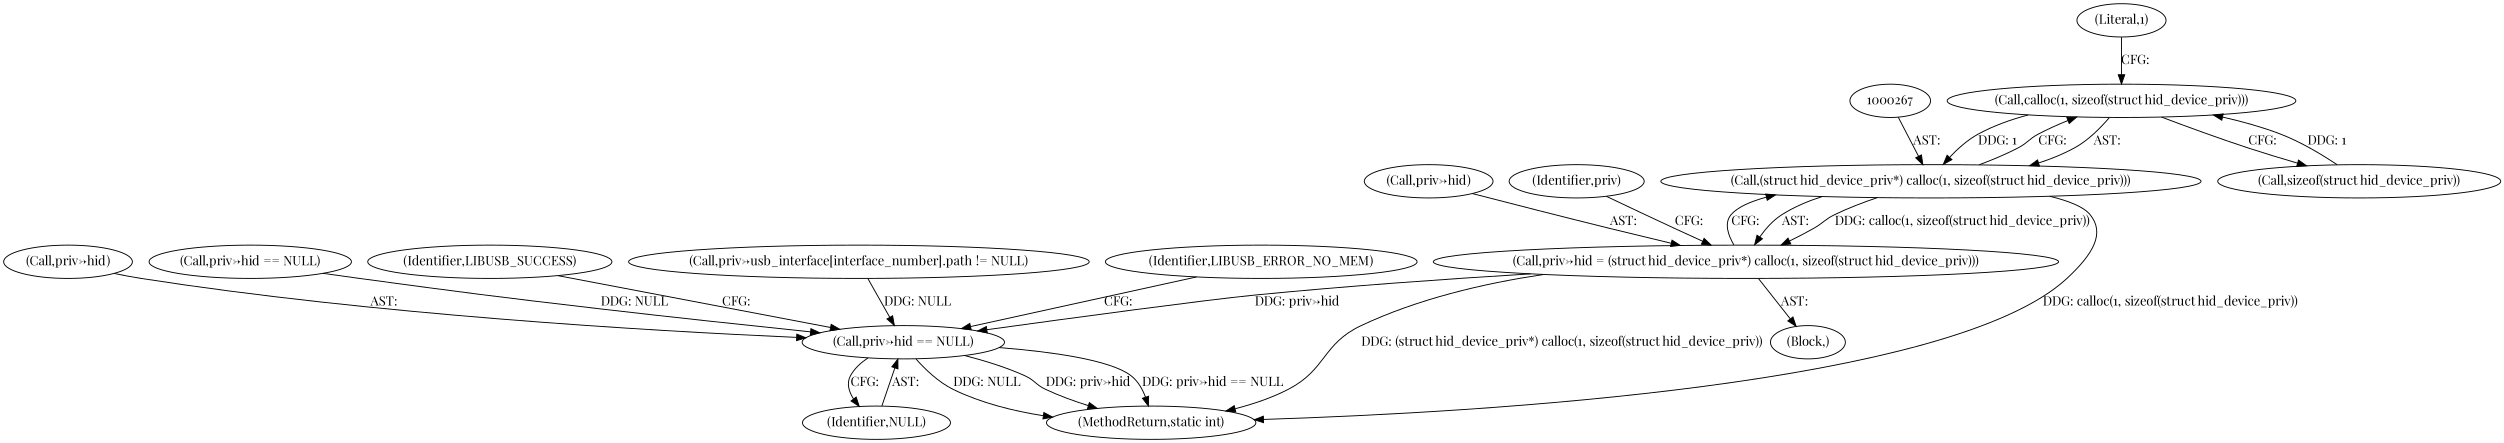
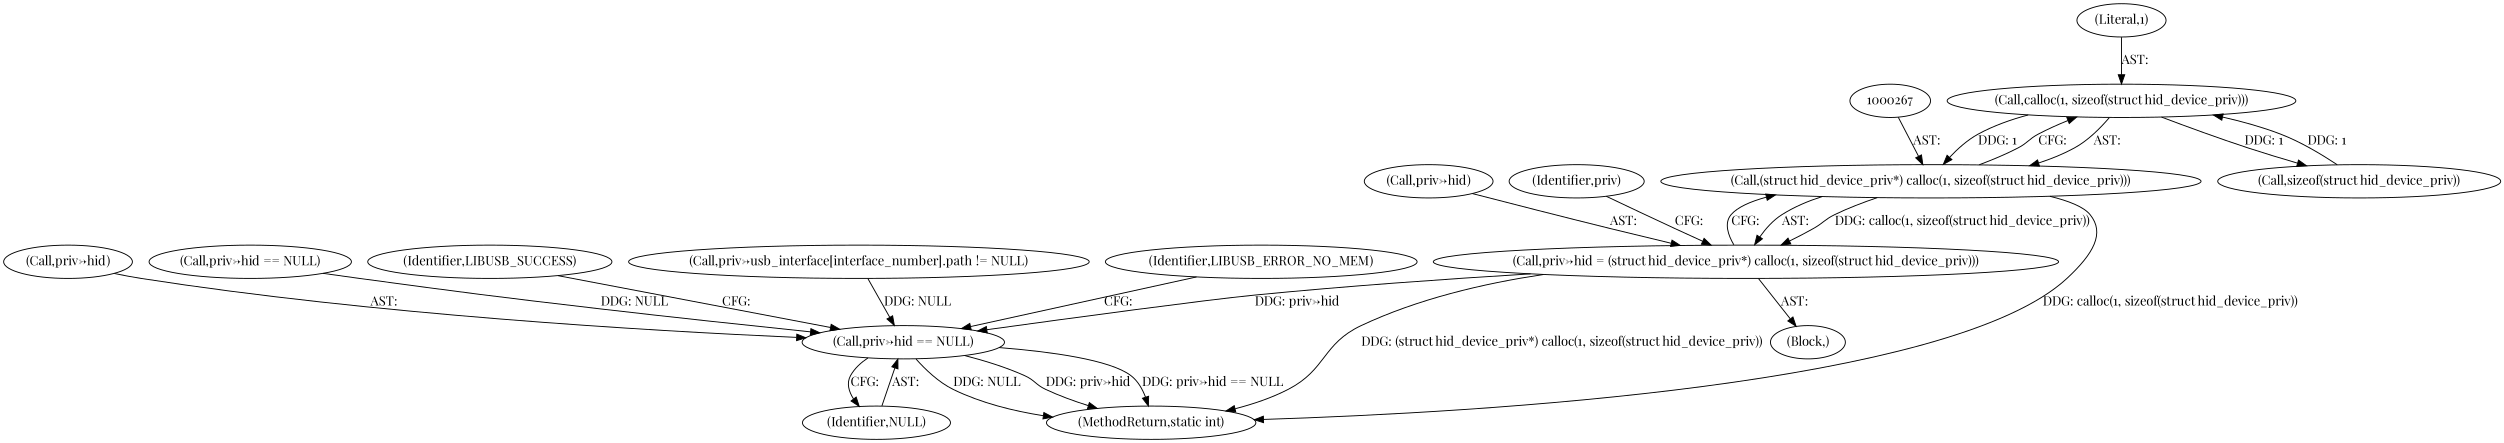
edge "(Literal,1)" -> "(Call,calloc(1, sizeof(struct hid_device_priv)))": label "CFG: " -> "AST: "
edge "(Call,calloc(1, sizeof(struct hid_device_priv)))" -> "(Call,sizeof(struct hid_device_priv))": label "CFG: " -> "DDG: 1"
